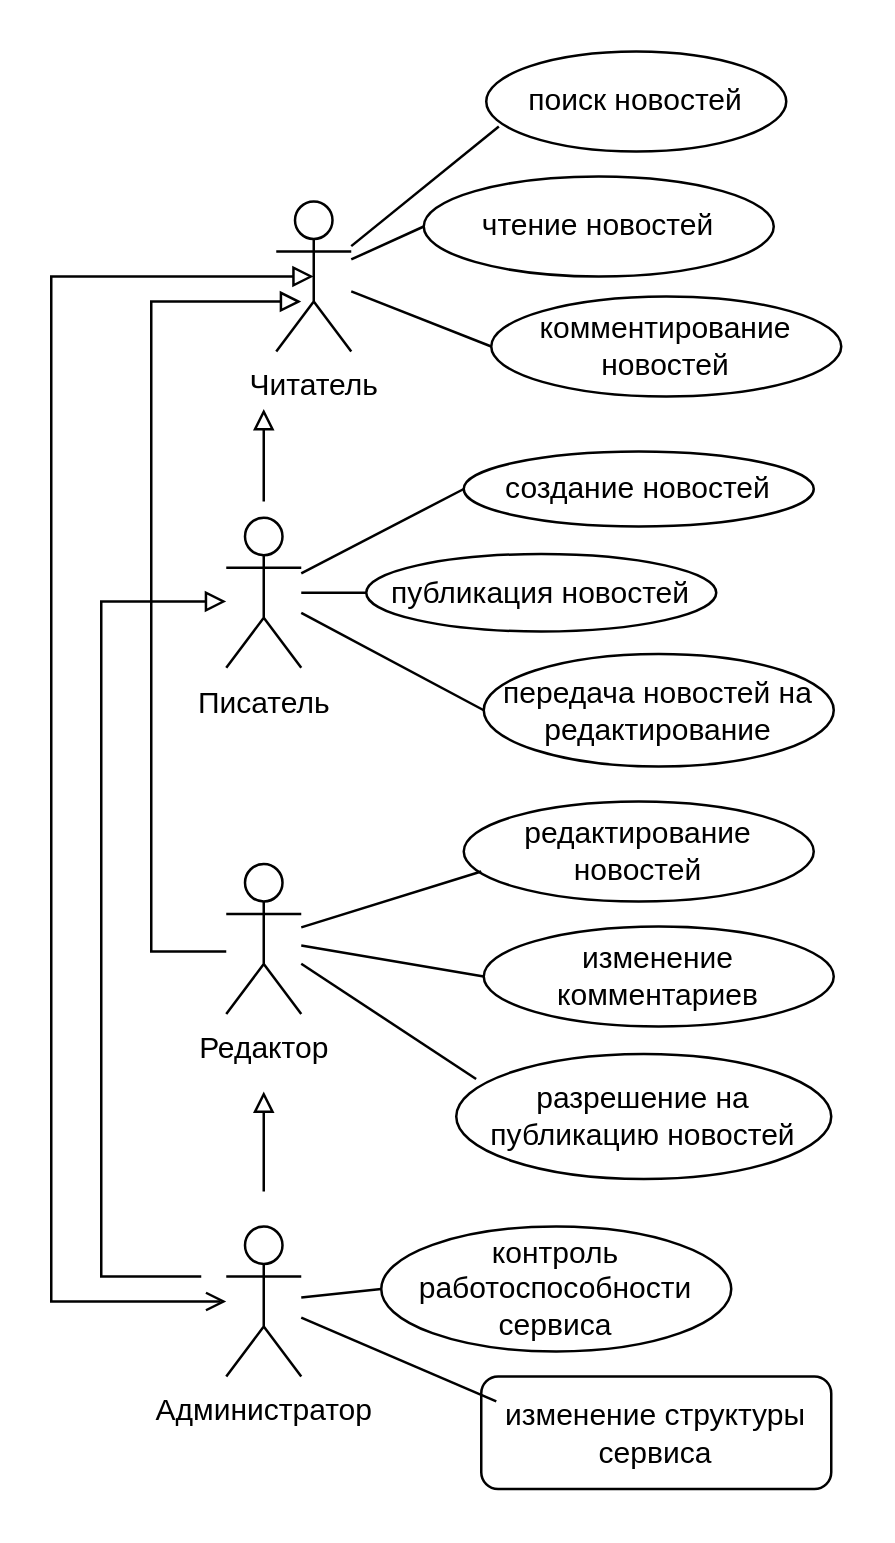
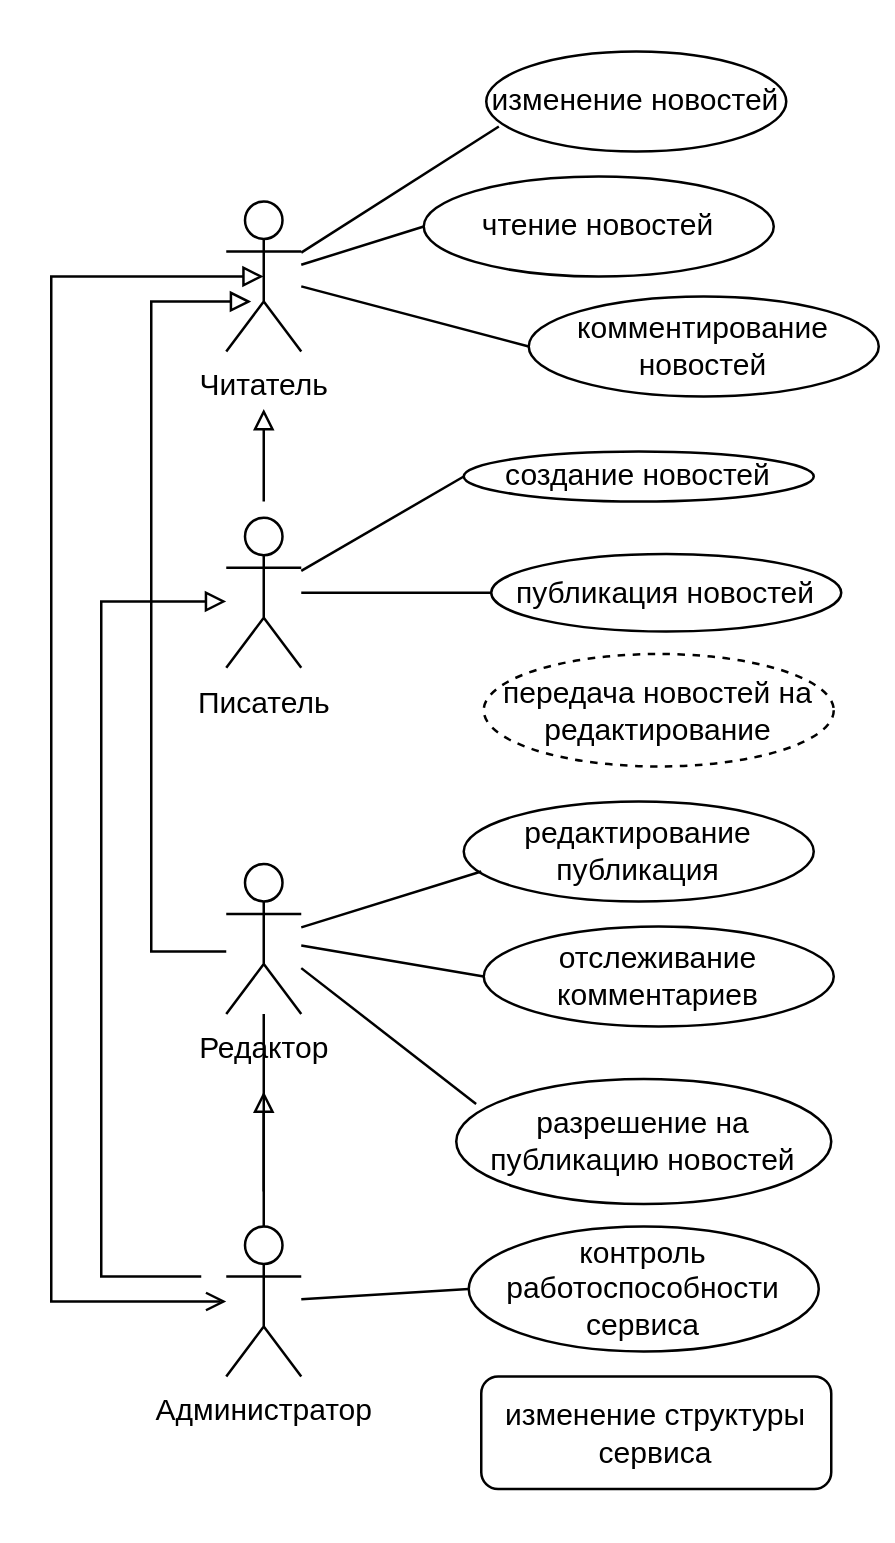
node "поиск новостей": label "поиск новостей" -> "изменение новостей"
node "Читатель": moved (314, 276) -> (264, 276)
node "комментирование новостей": moved (666, 346) -> (704, 346)
node "создание новостей": size 350x75 -> 350x50
node "публикация новостей": moved (541, 593) -> (666, 593)
edge "Писатель" -- "передача новостей на редактирование": removed
node "передача новостей на редактирование": style solid -> dashed
node "редактирование новостей": label "редактирование новостей" -> "редактирование публикация"
node "изменение комментариев": label "изменение комментариев" -> "отслеживание комментариев"
node "разрешение на публикацию новостей": moved (644, 1116) -> (644, 1141)
node "контроль работоспособности сервиса": moved (556, 1289) -> (644, 1289)
edge "Администратор" -- "изменение структуры сервиса": now "Администратор" -- "Редактор"
